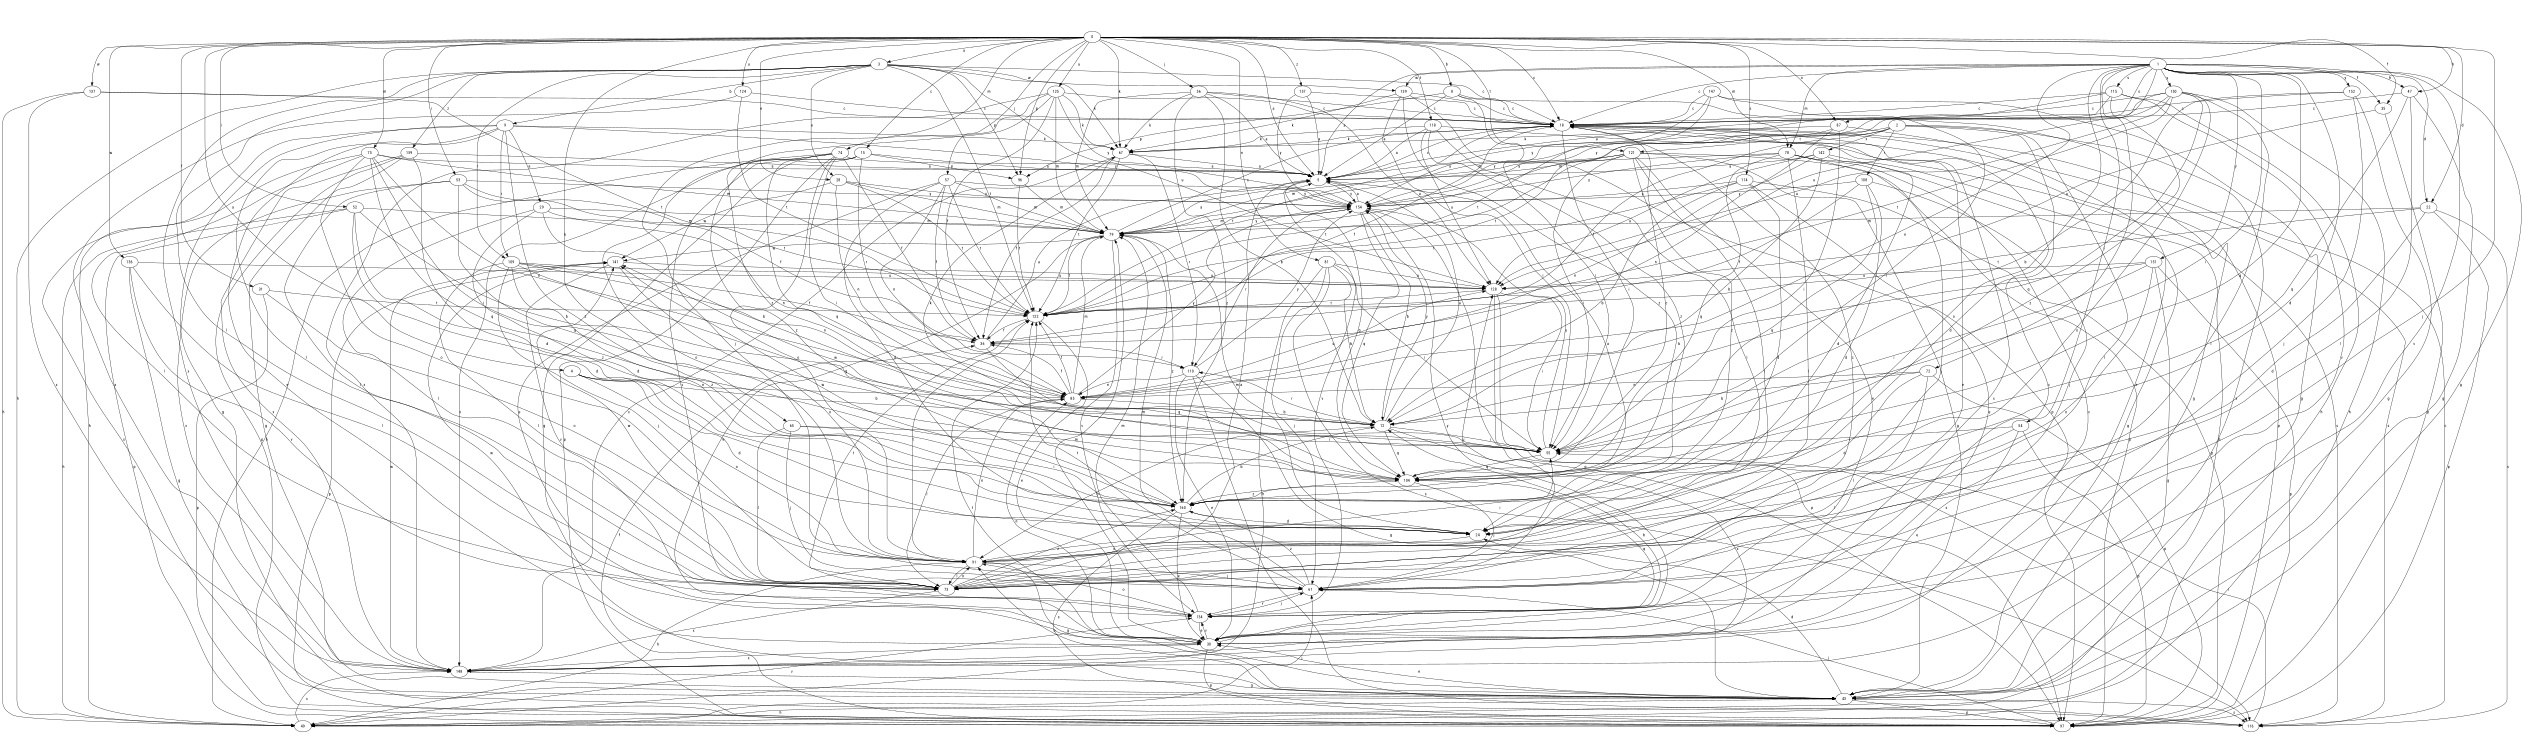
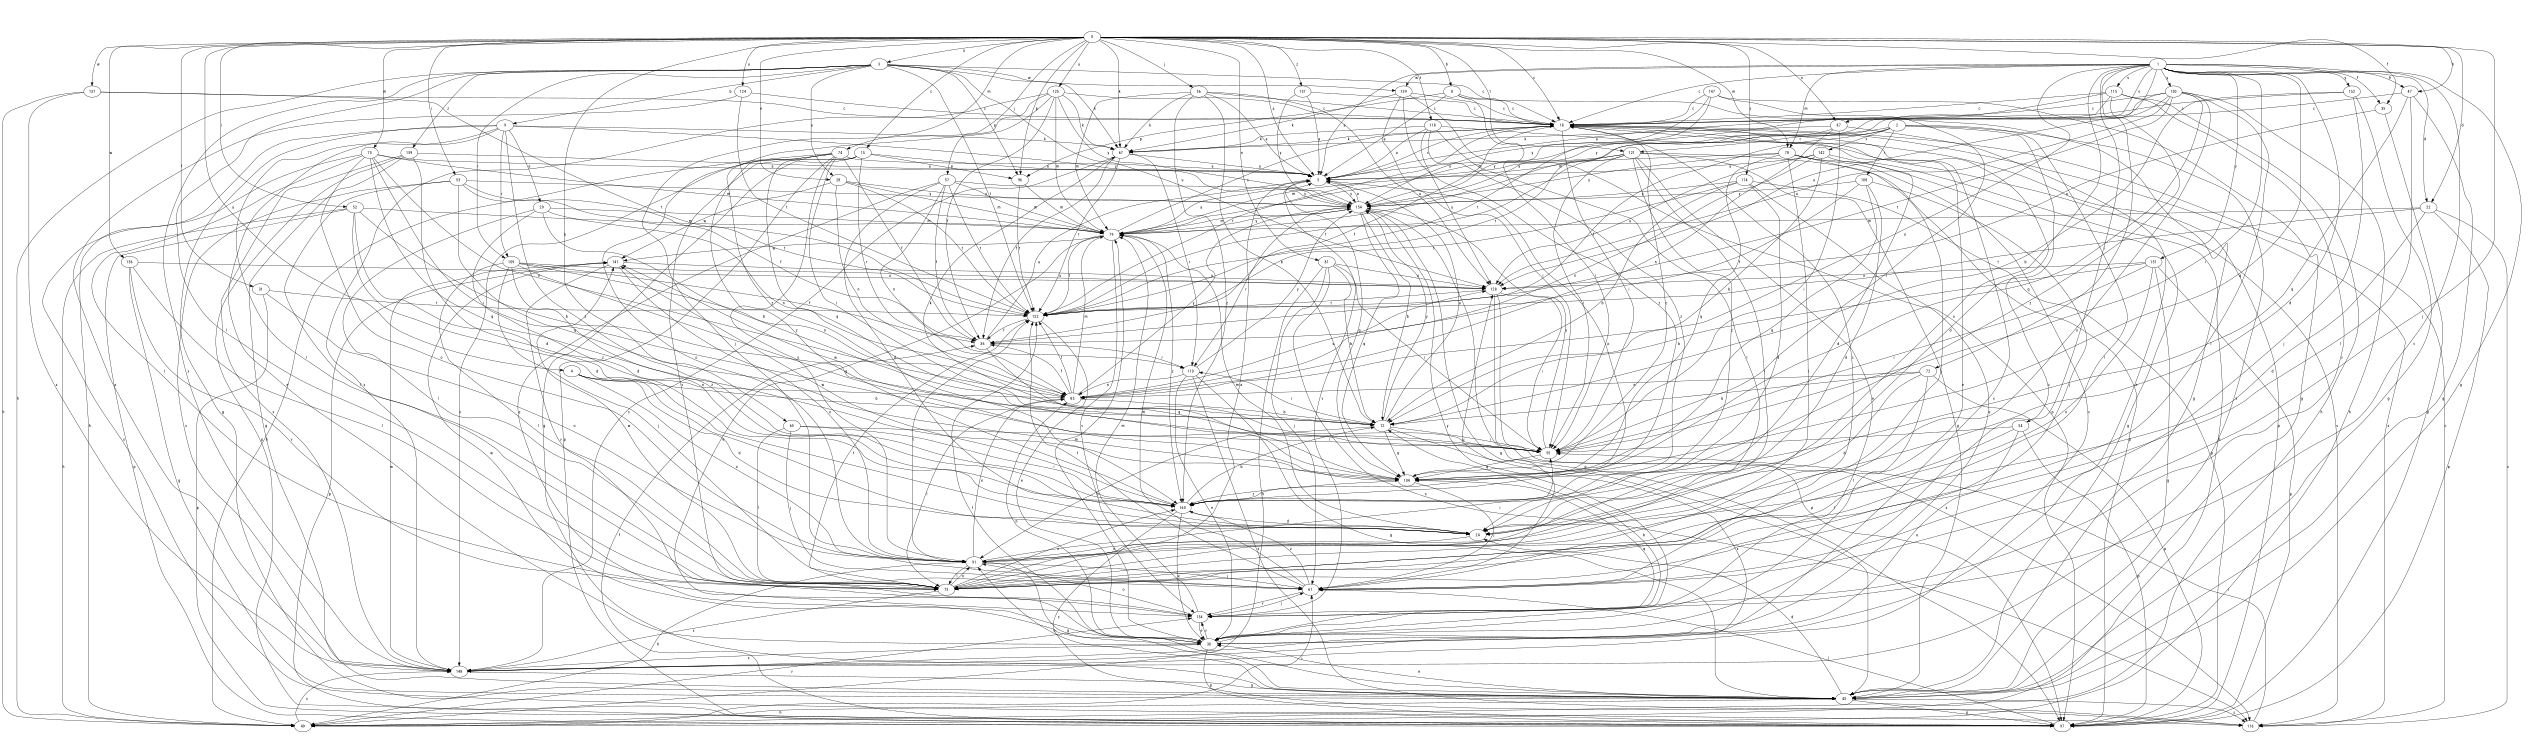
edge "154" -> "43": added, label "g"
